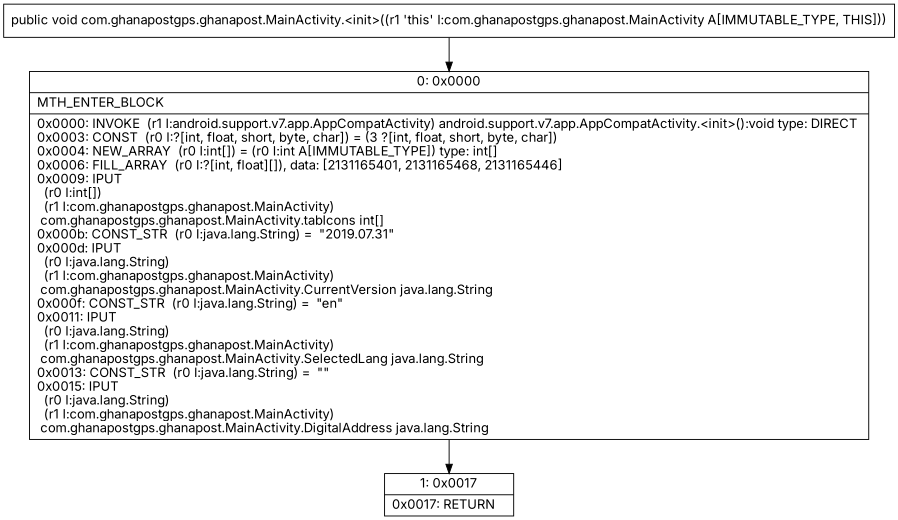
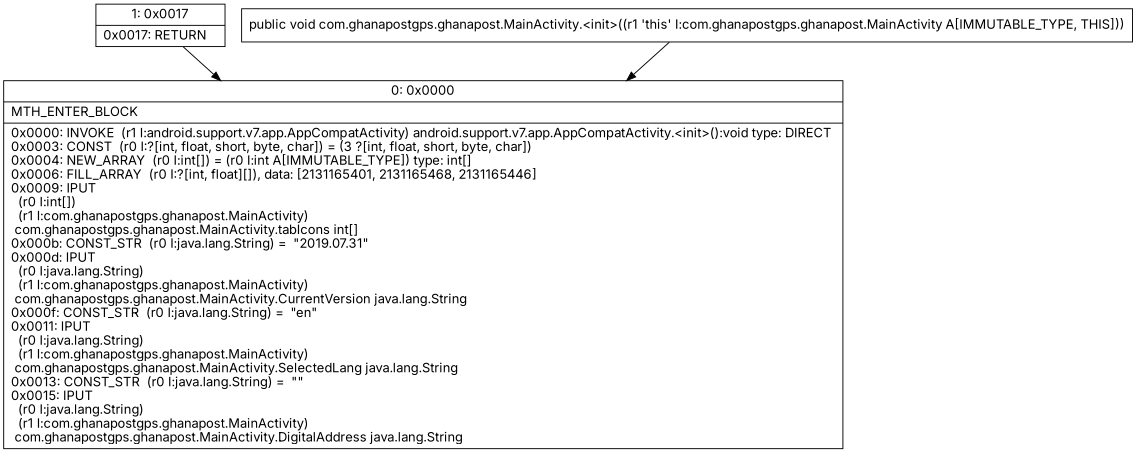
edge "0: 0x0000" -> "1: 0x0017": reversed
